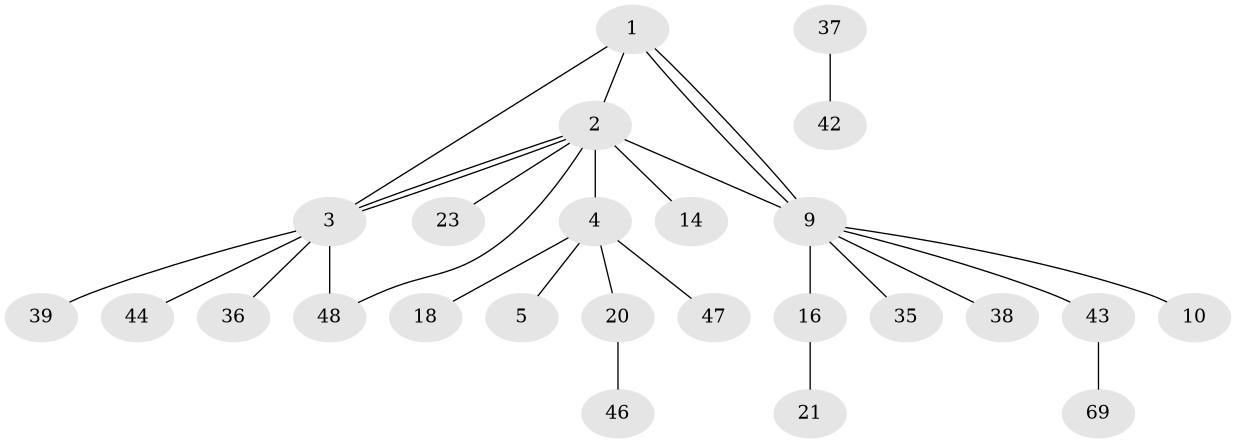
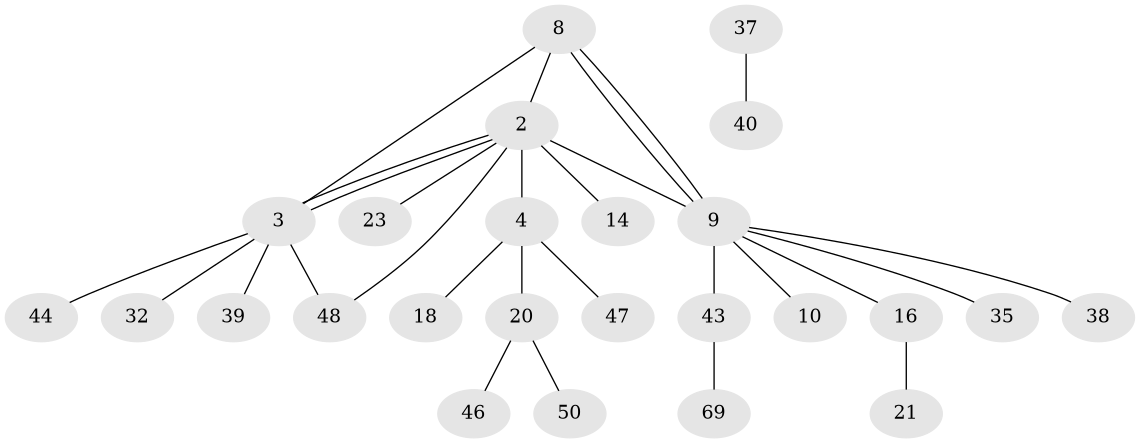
node "1": label "1" -> "8"
node "42": label "42" -> "40"
node "36": label "36" -> "32"
node "5": removed
node "50": added
